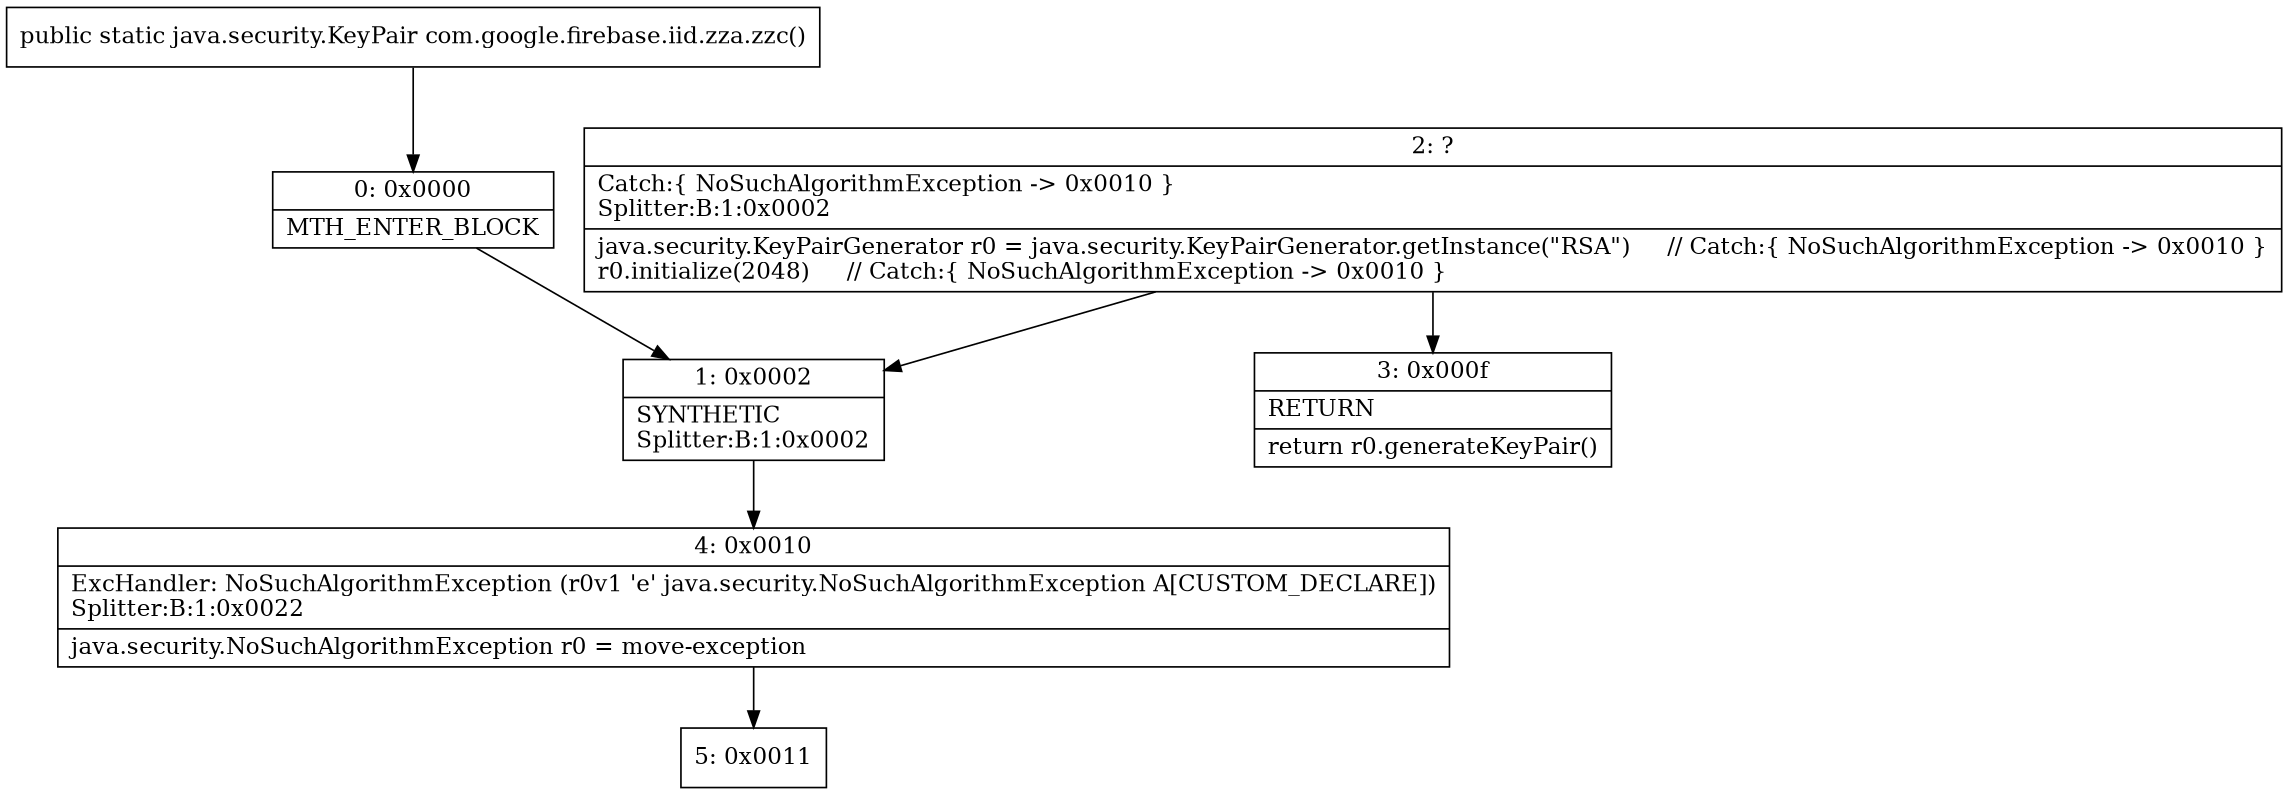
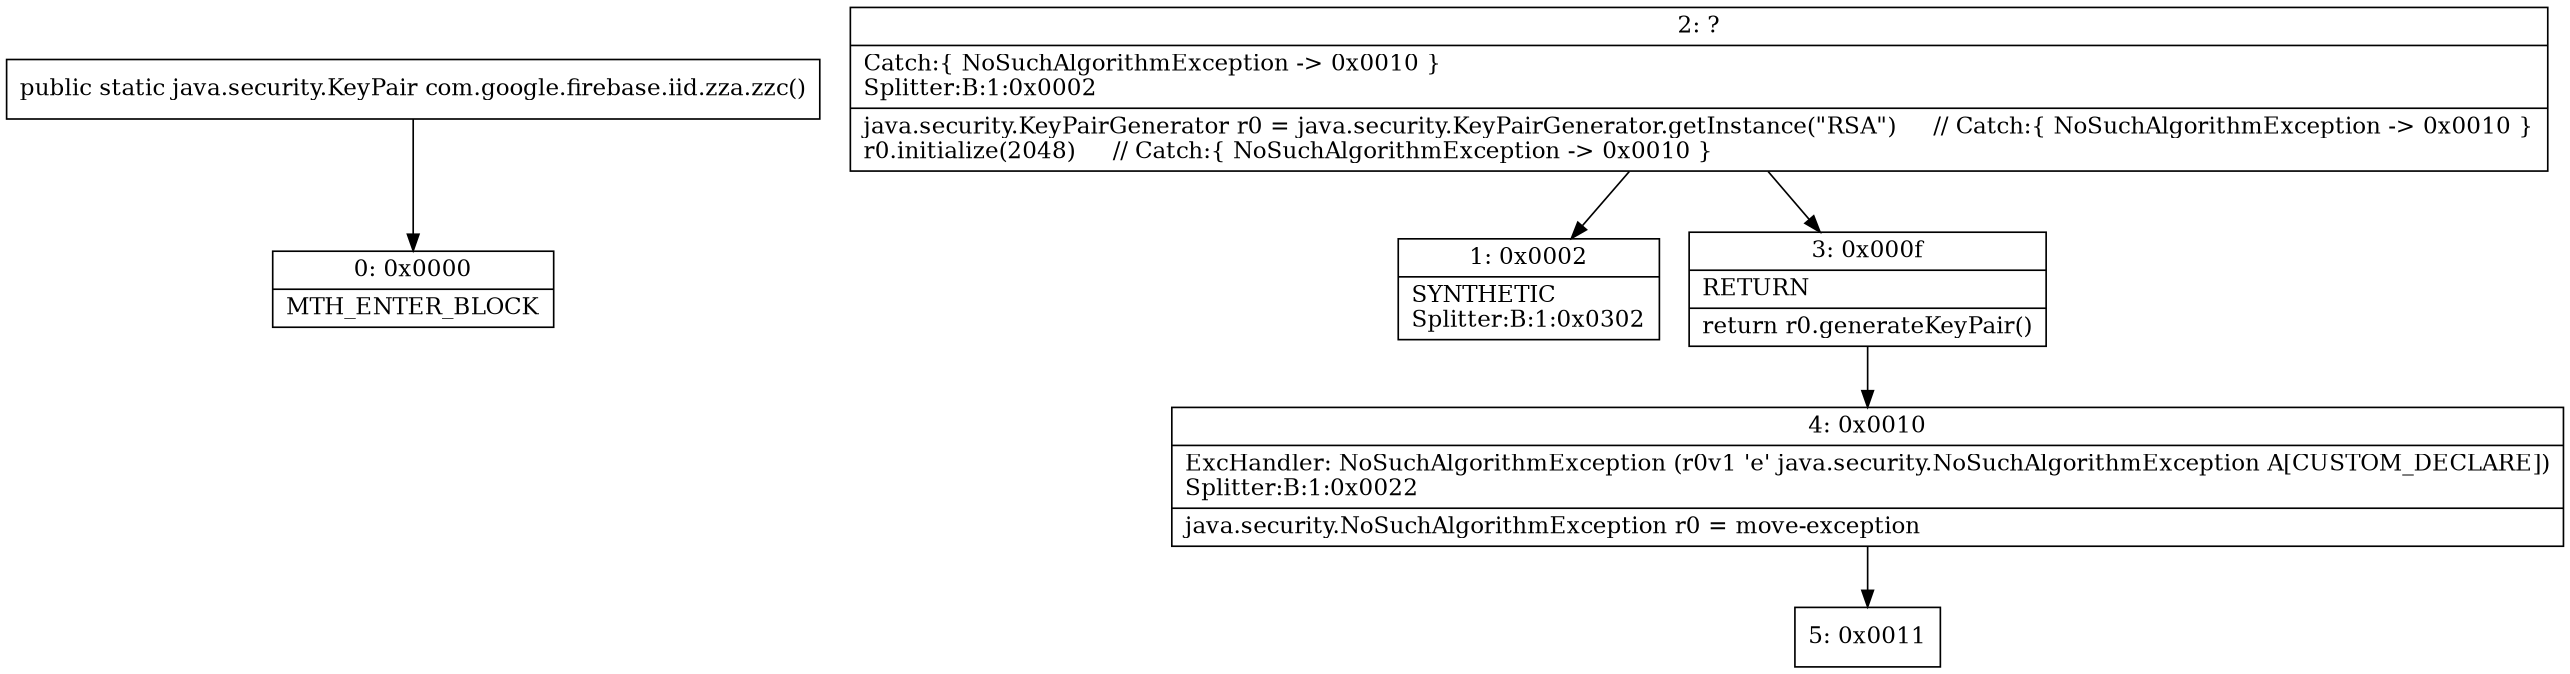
edge "0: 0x0000" -> "1: 0x0002": removed
node "1: 0x0002": text "Splitter:B:1:0x0002" -> "Splitter:B:1:0x0302"
edge "1: 0x0002" -> "4: 0x0010": now "3: 0x000f" -> "4: 0x0010"
